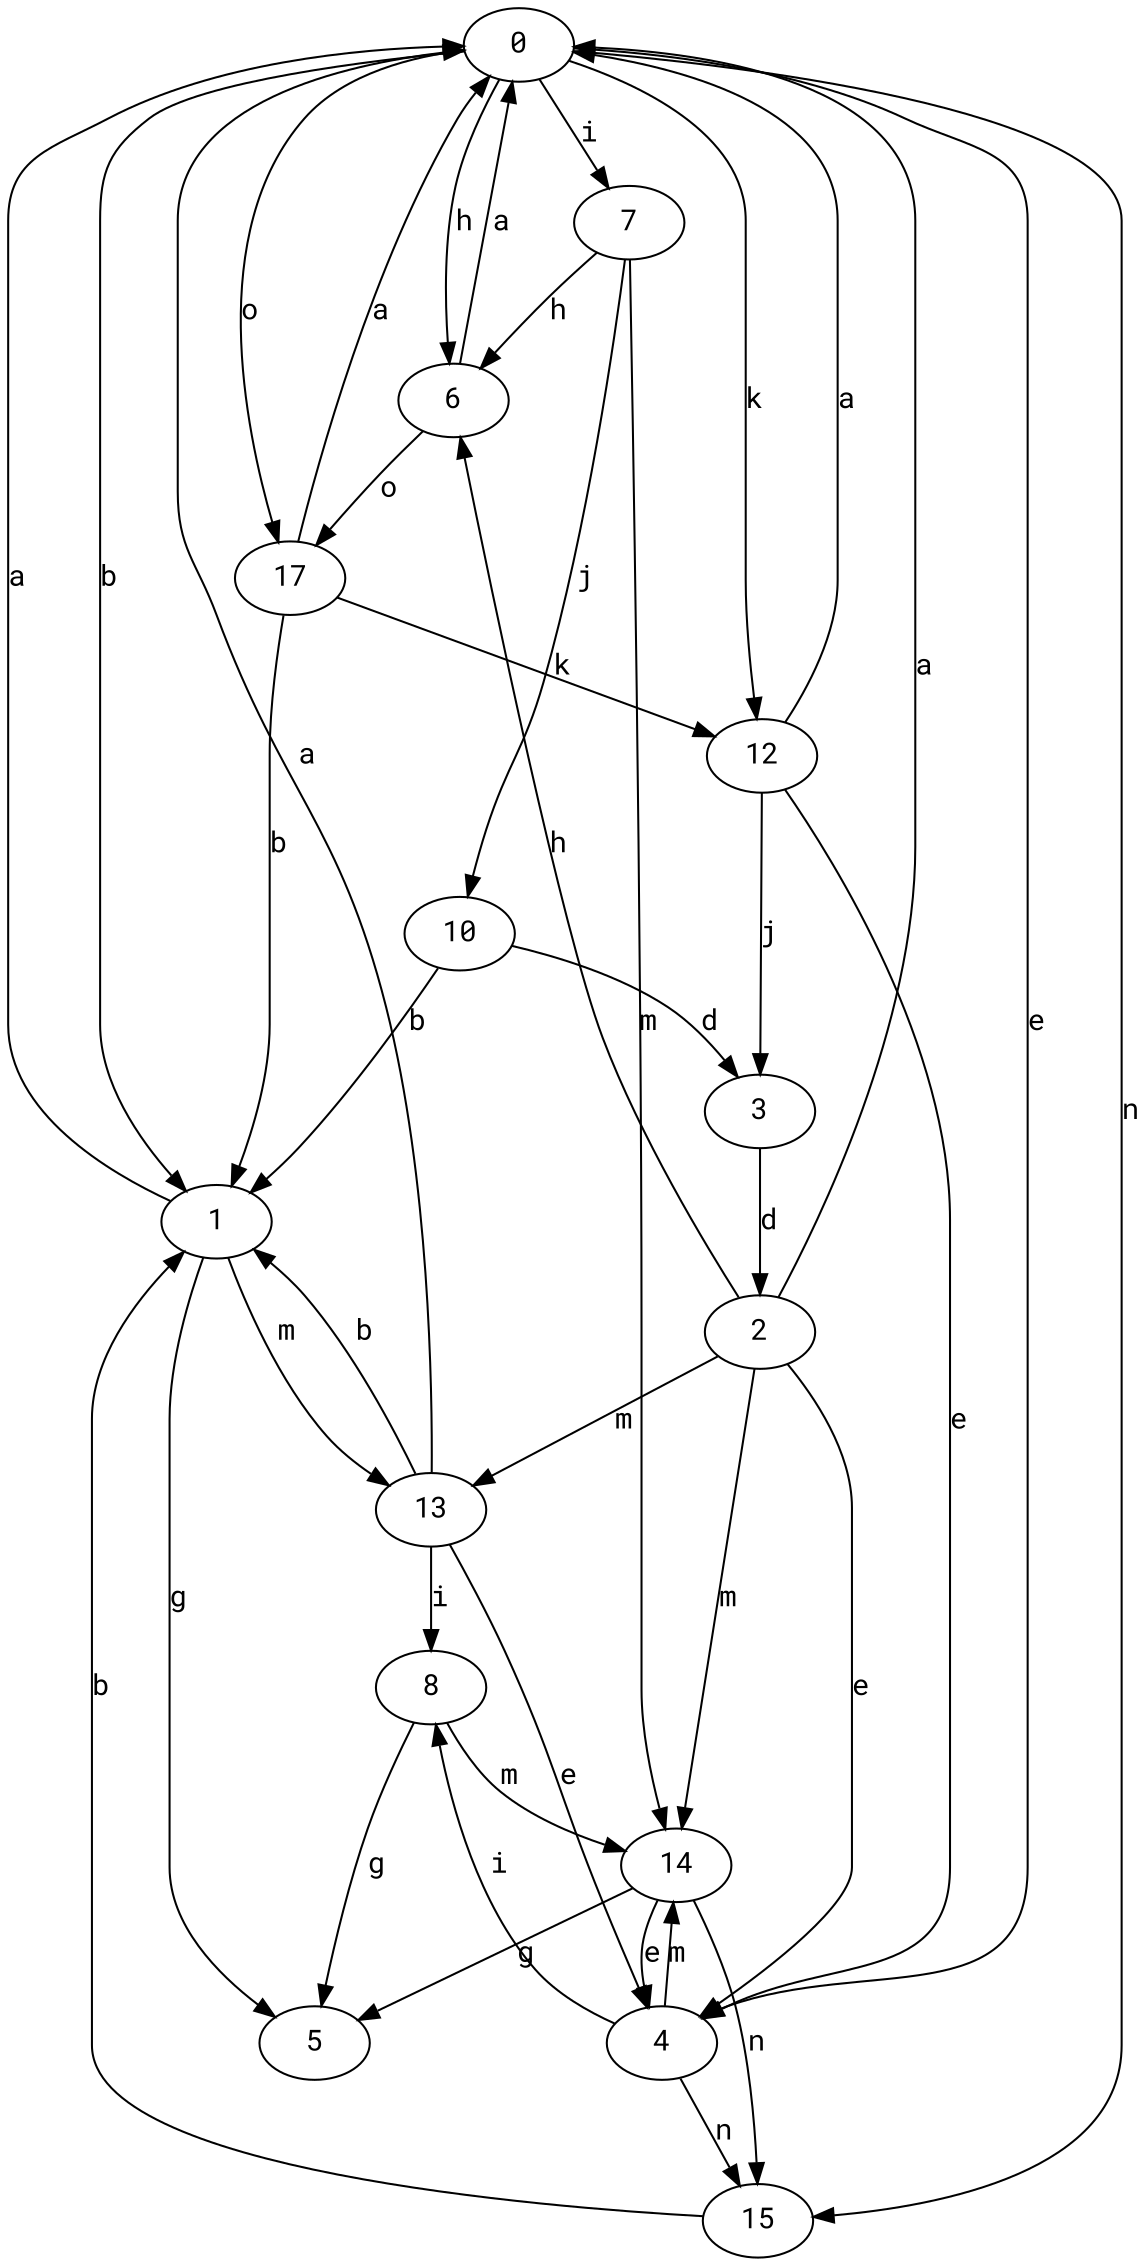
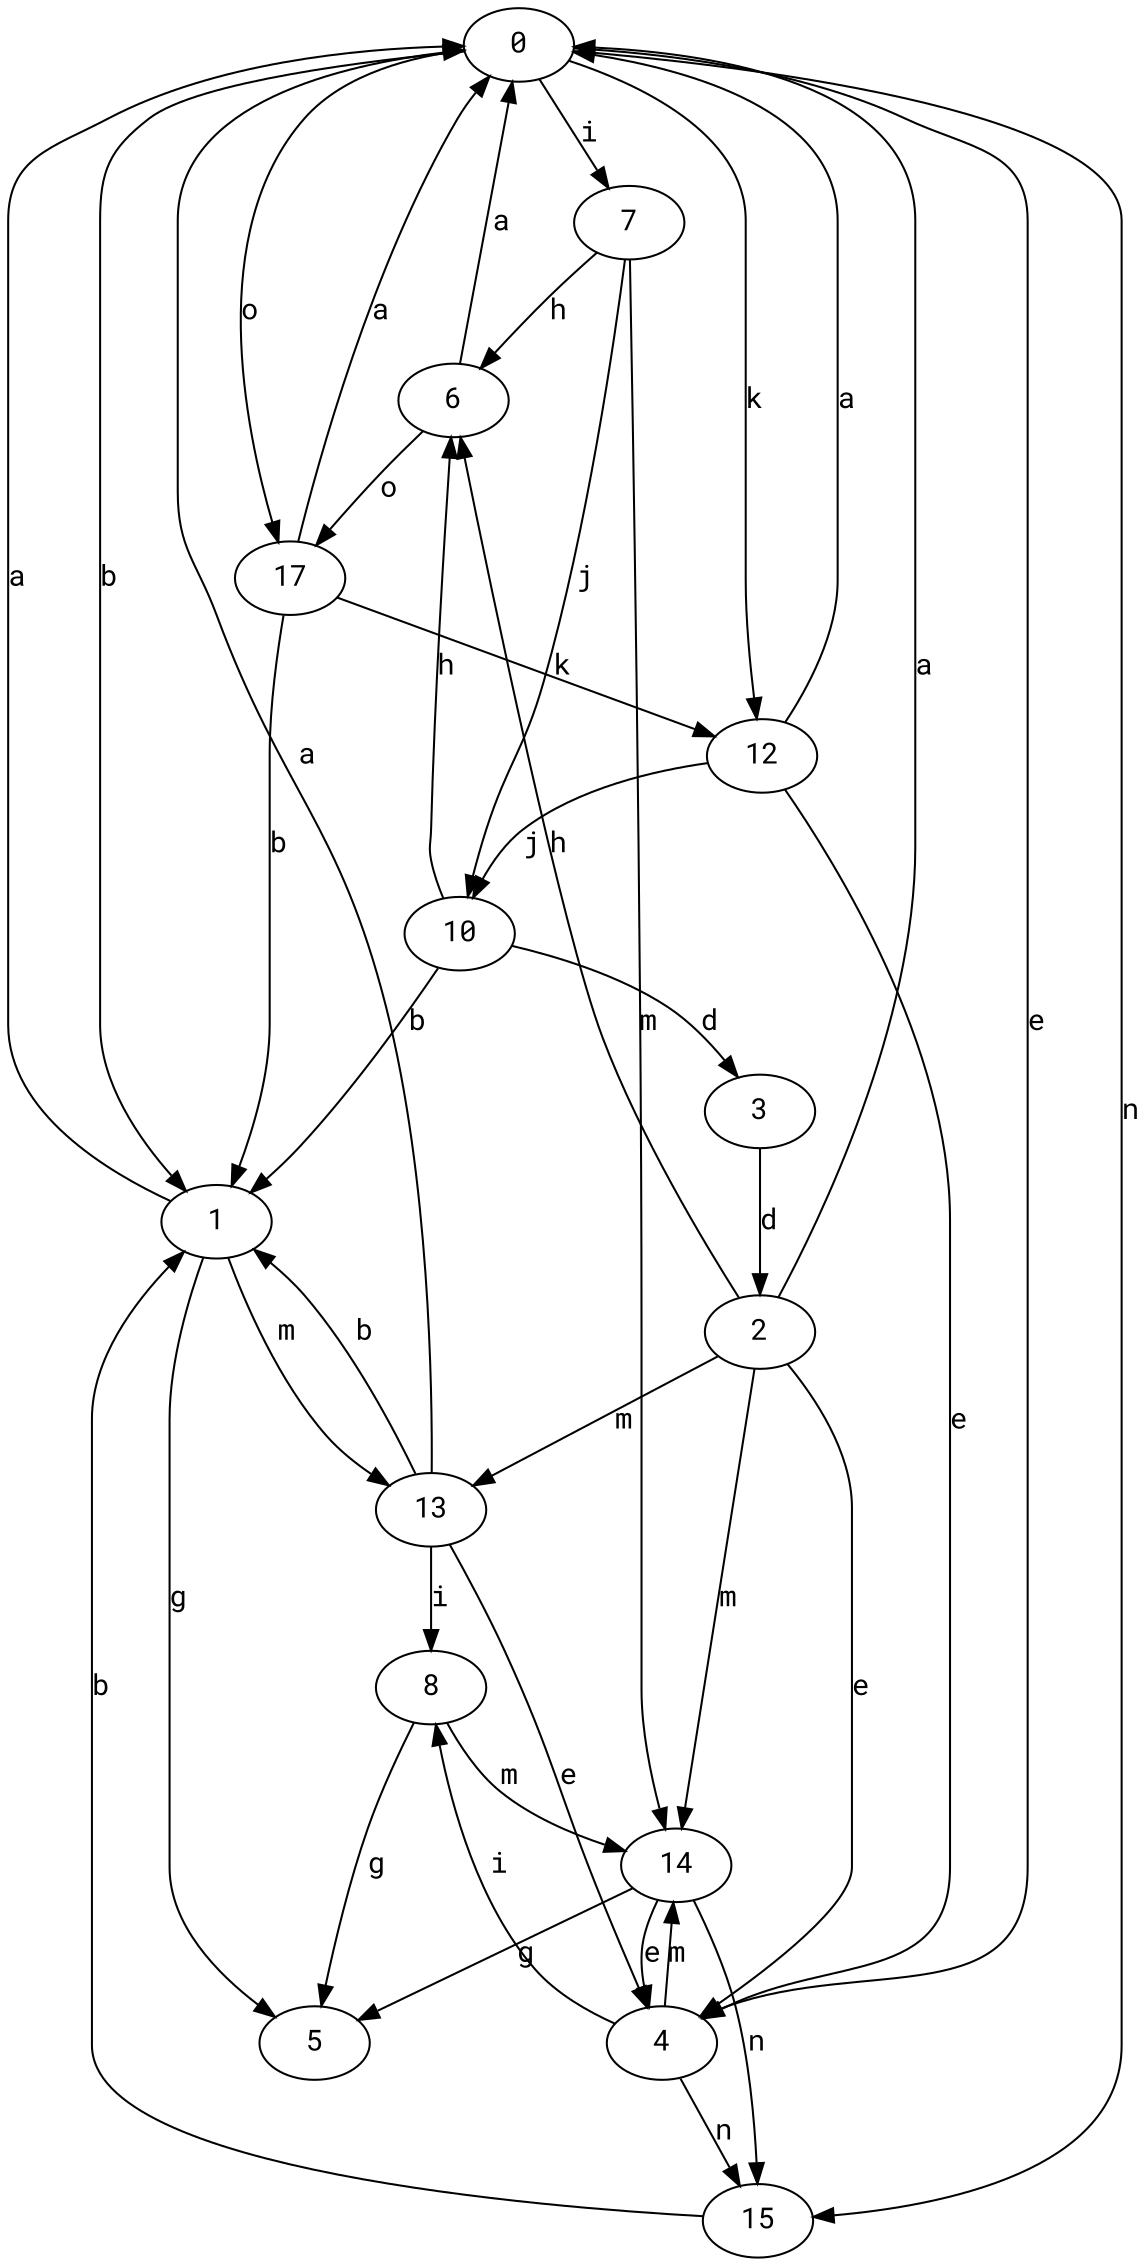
edge "0" -> "6": now "10" -> "6"
edge "12" -> "3": now "12" -> "10"
